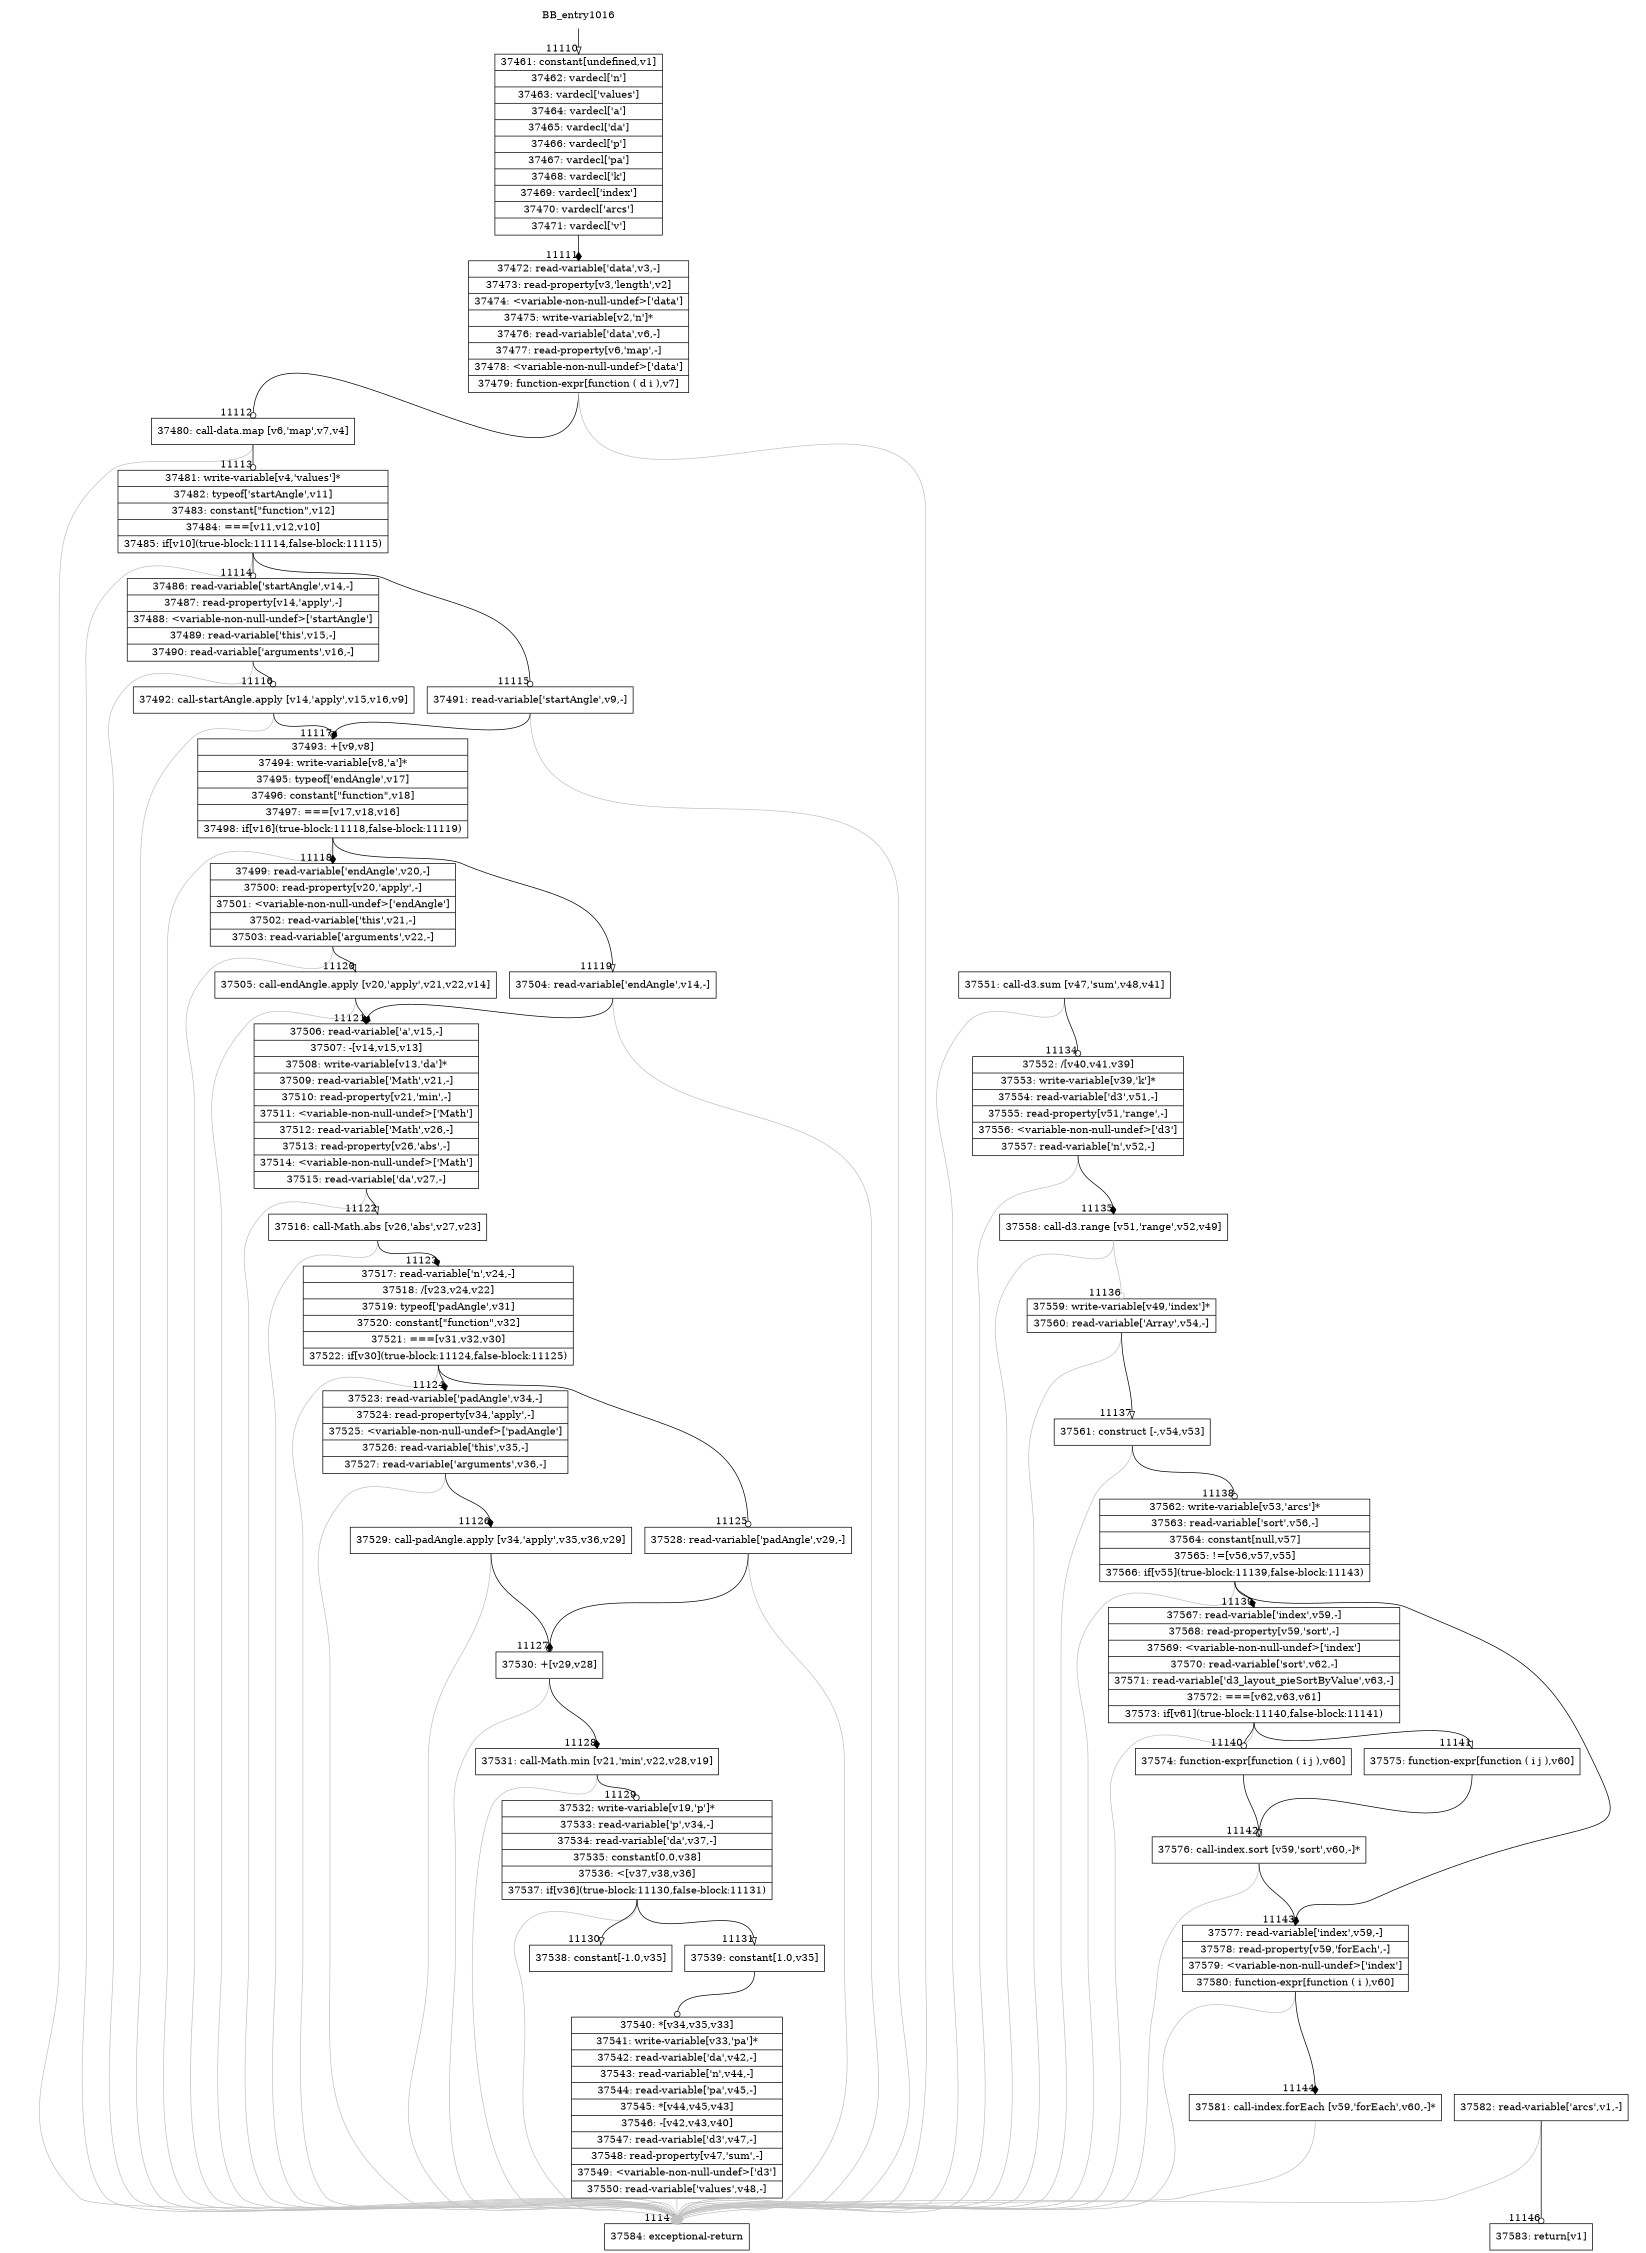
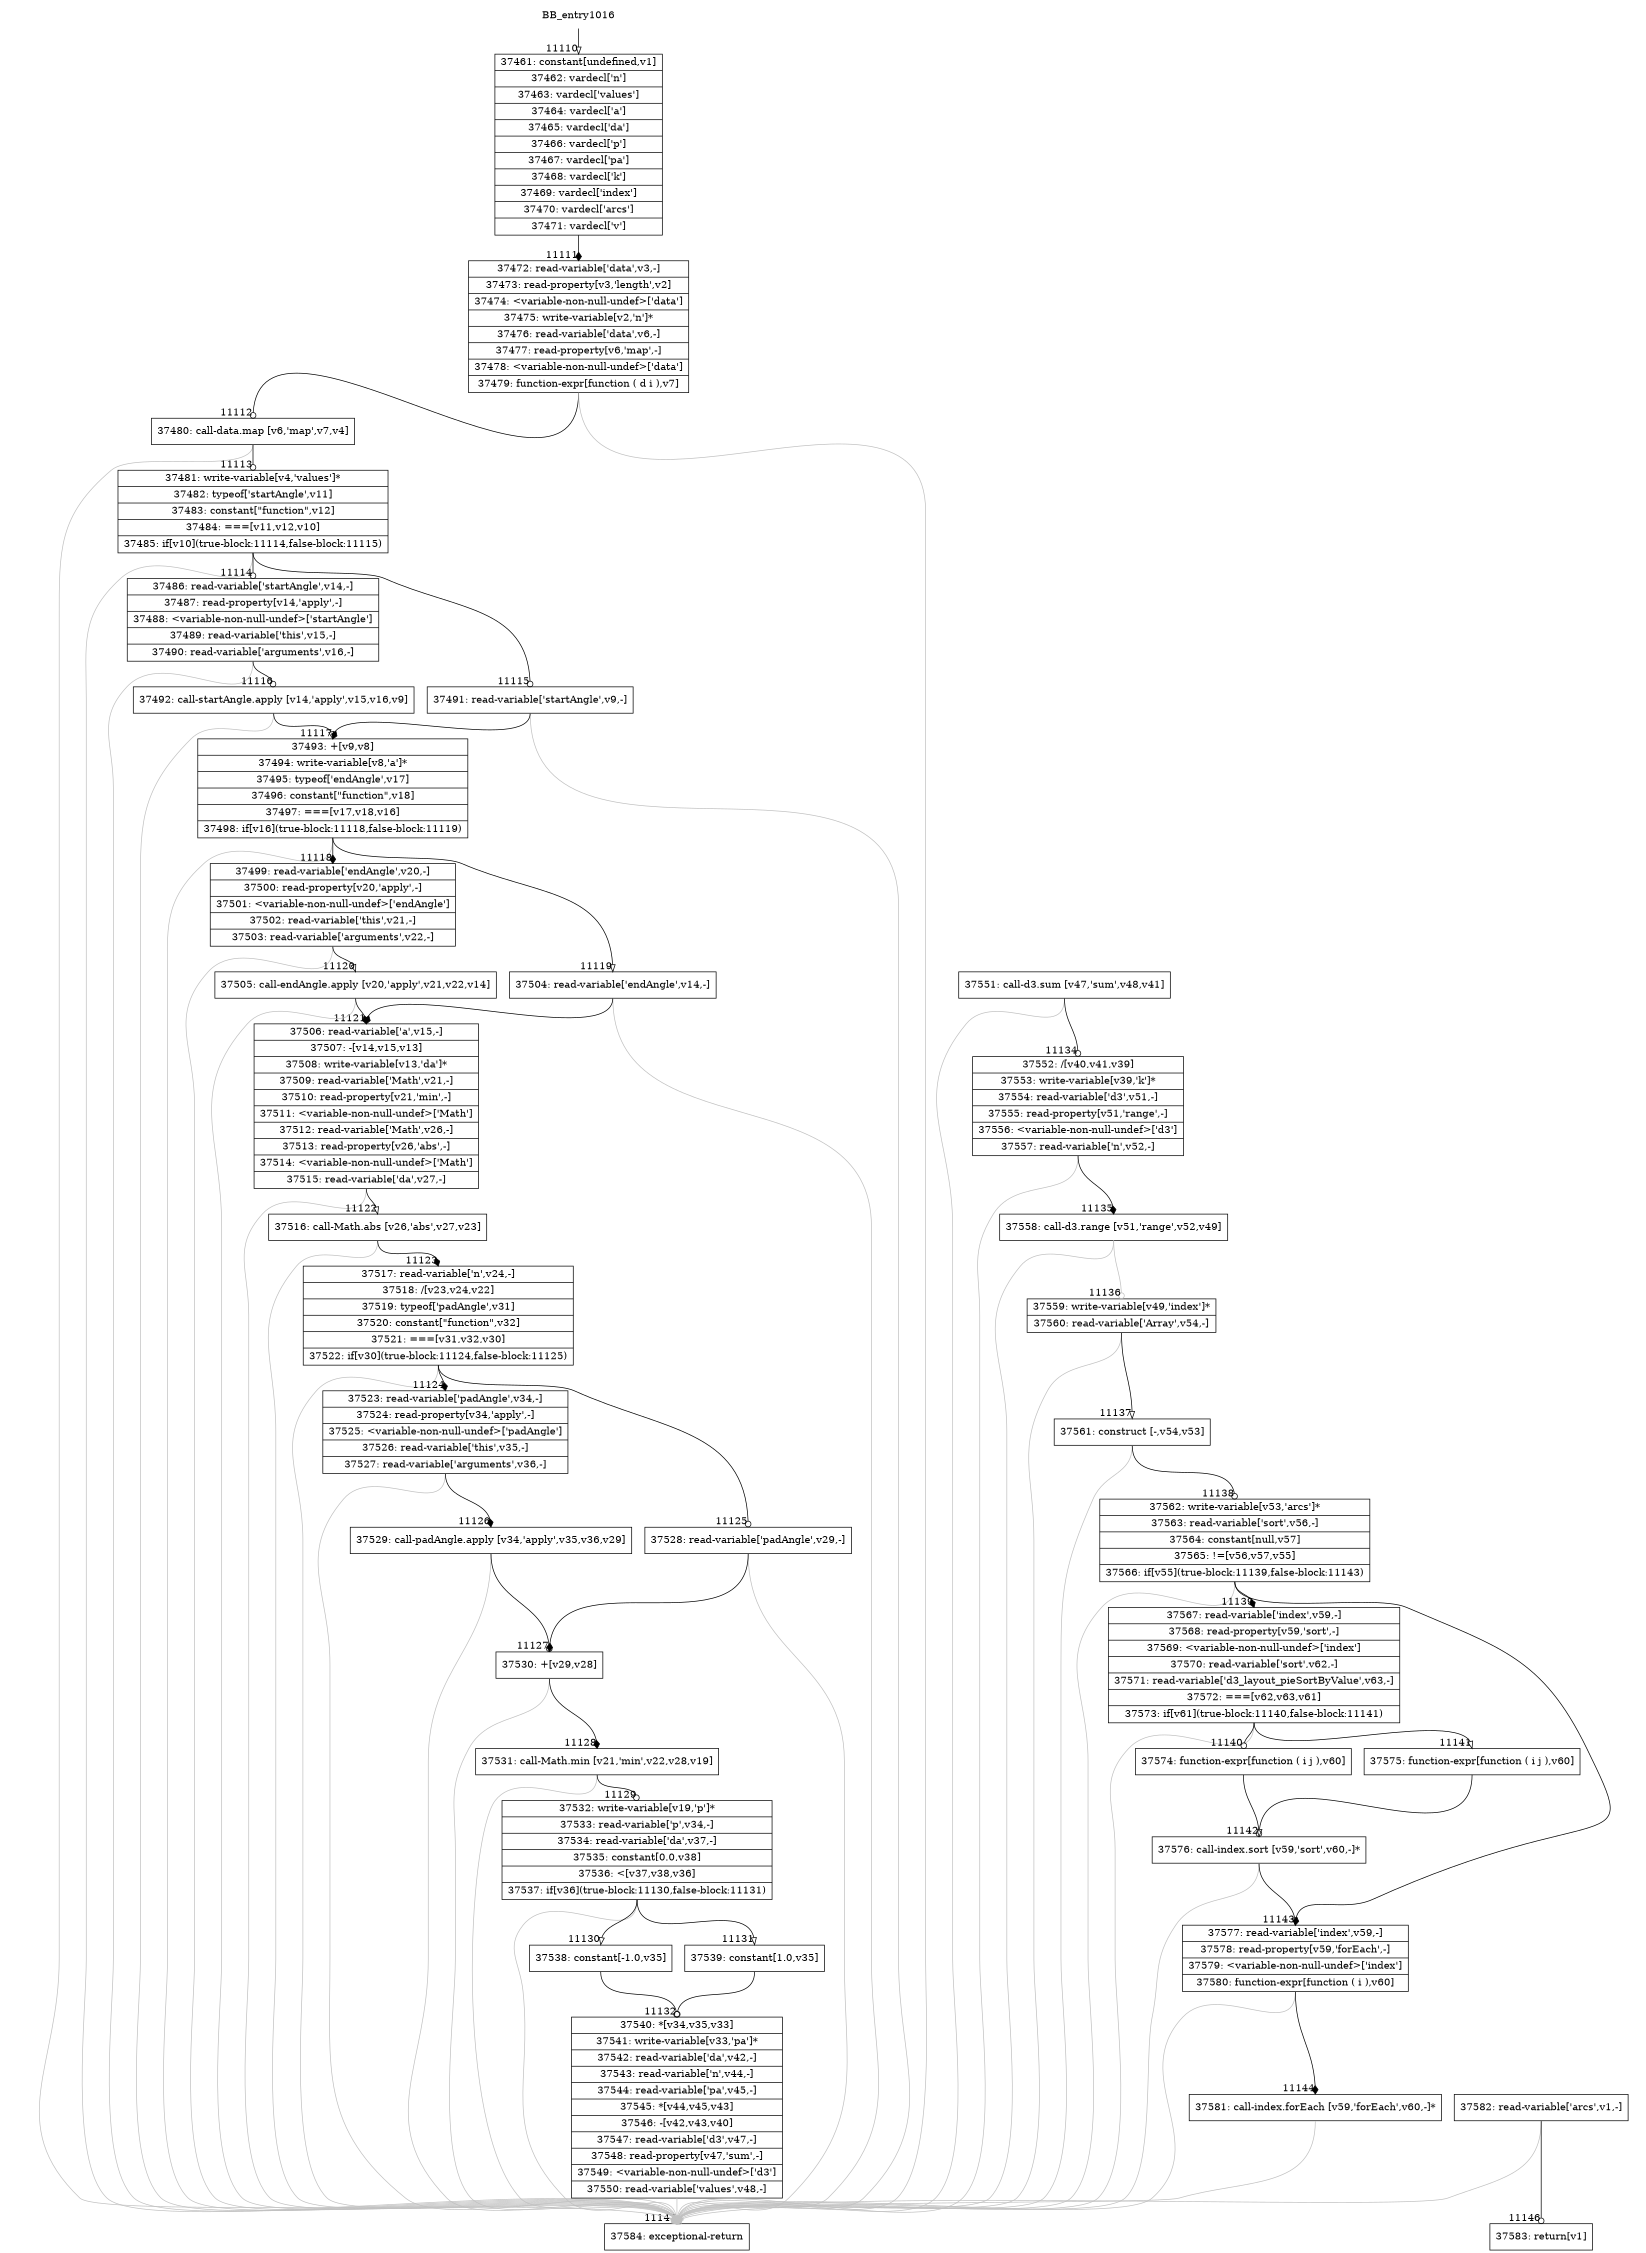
edge "37538: constant[-1.0,v35]" -> "37540: *[v34,v35,v33]": added
